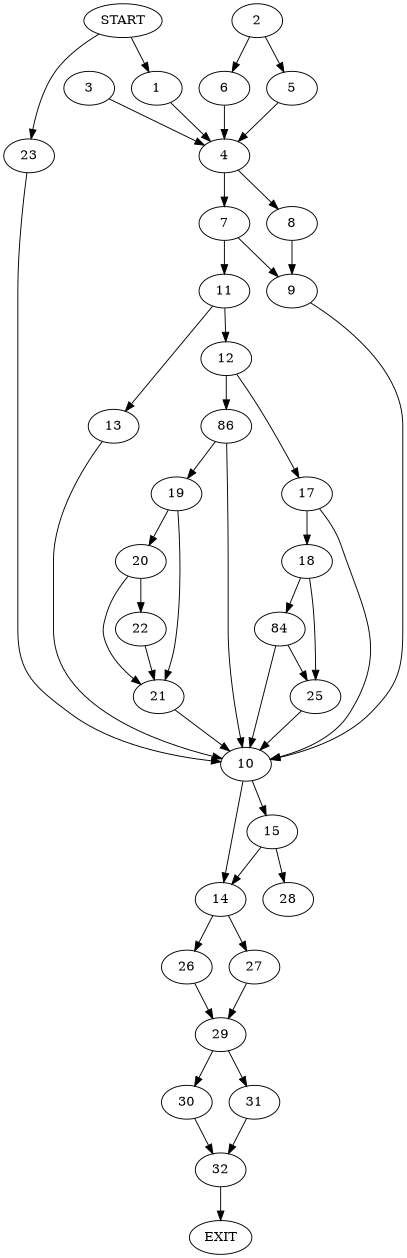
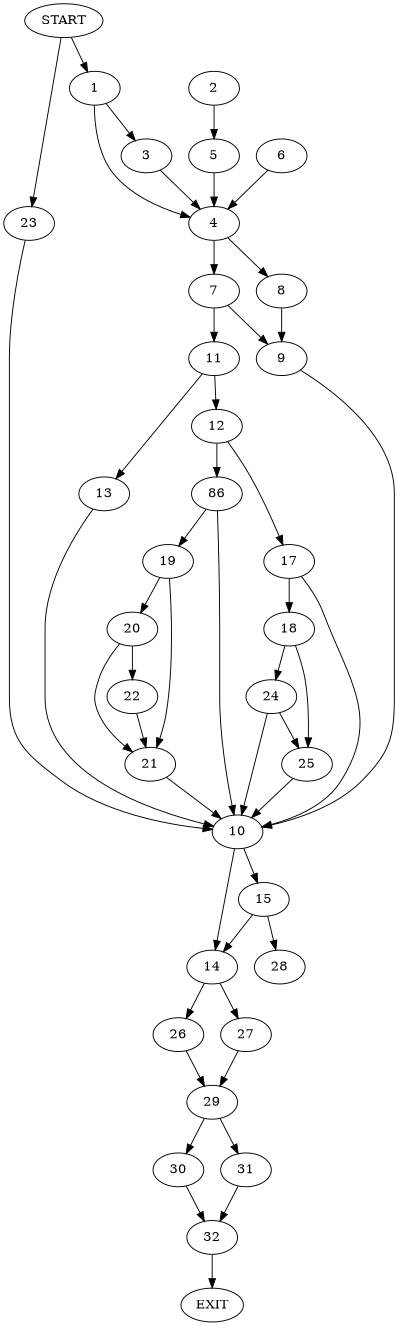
edge "2" -> "6": removed
edge "1" -> "3": added
node "84": label "84" -> "24"
